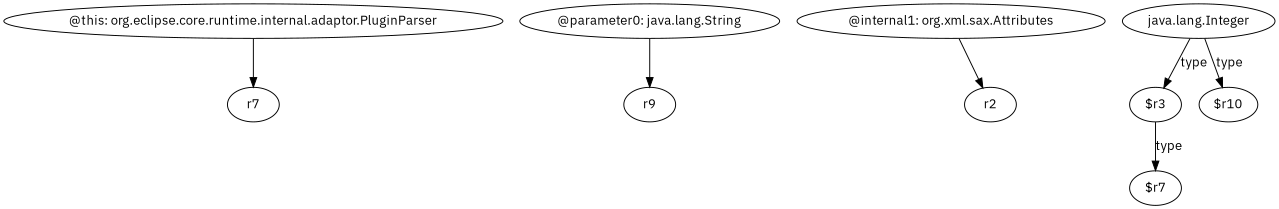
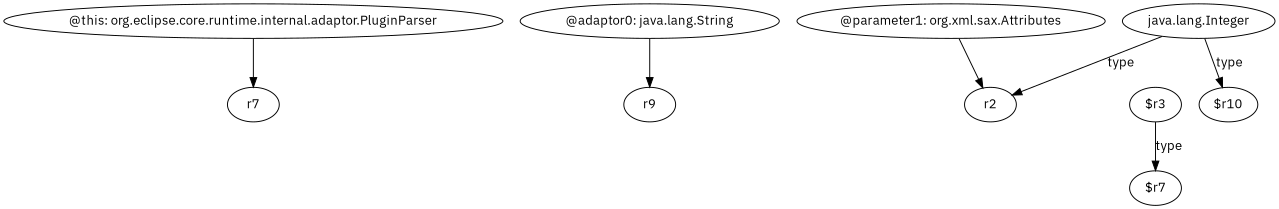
node "@parameter0: java.lang.String": label "@parameter0: java.lang.String" -> "@adaptor0: java.lang.String"
node "@internal1: org.xml.sax.Attributes": label "@internal1: org.xml.sax.Attributes" -> "@parameter1: org.xml.sax.Attributes"
edge "java.lang.Integer" -> "$r3": now "java.lang.Integer" -> "r2"
